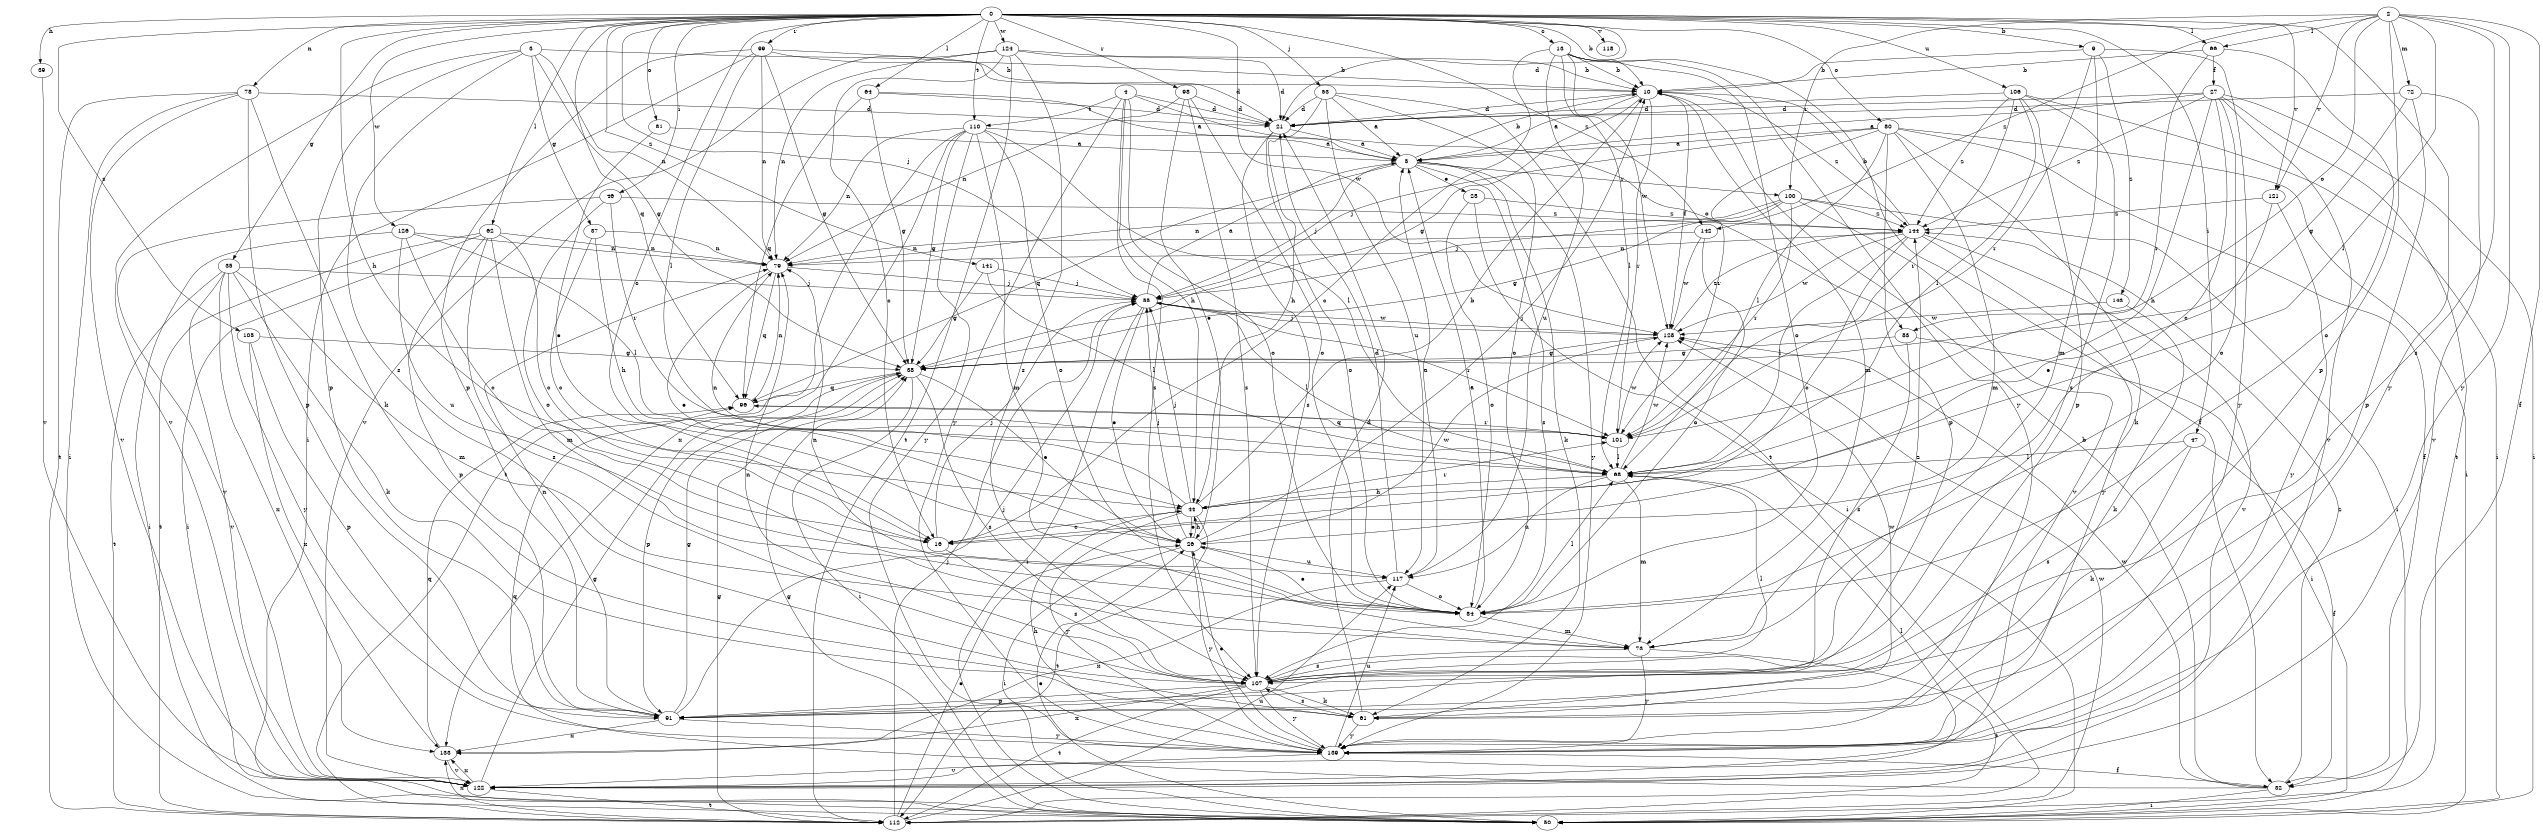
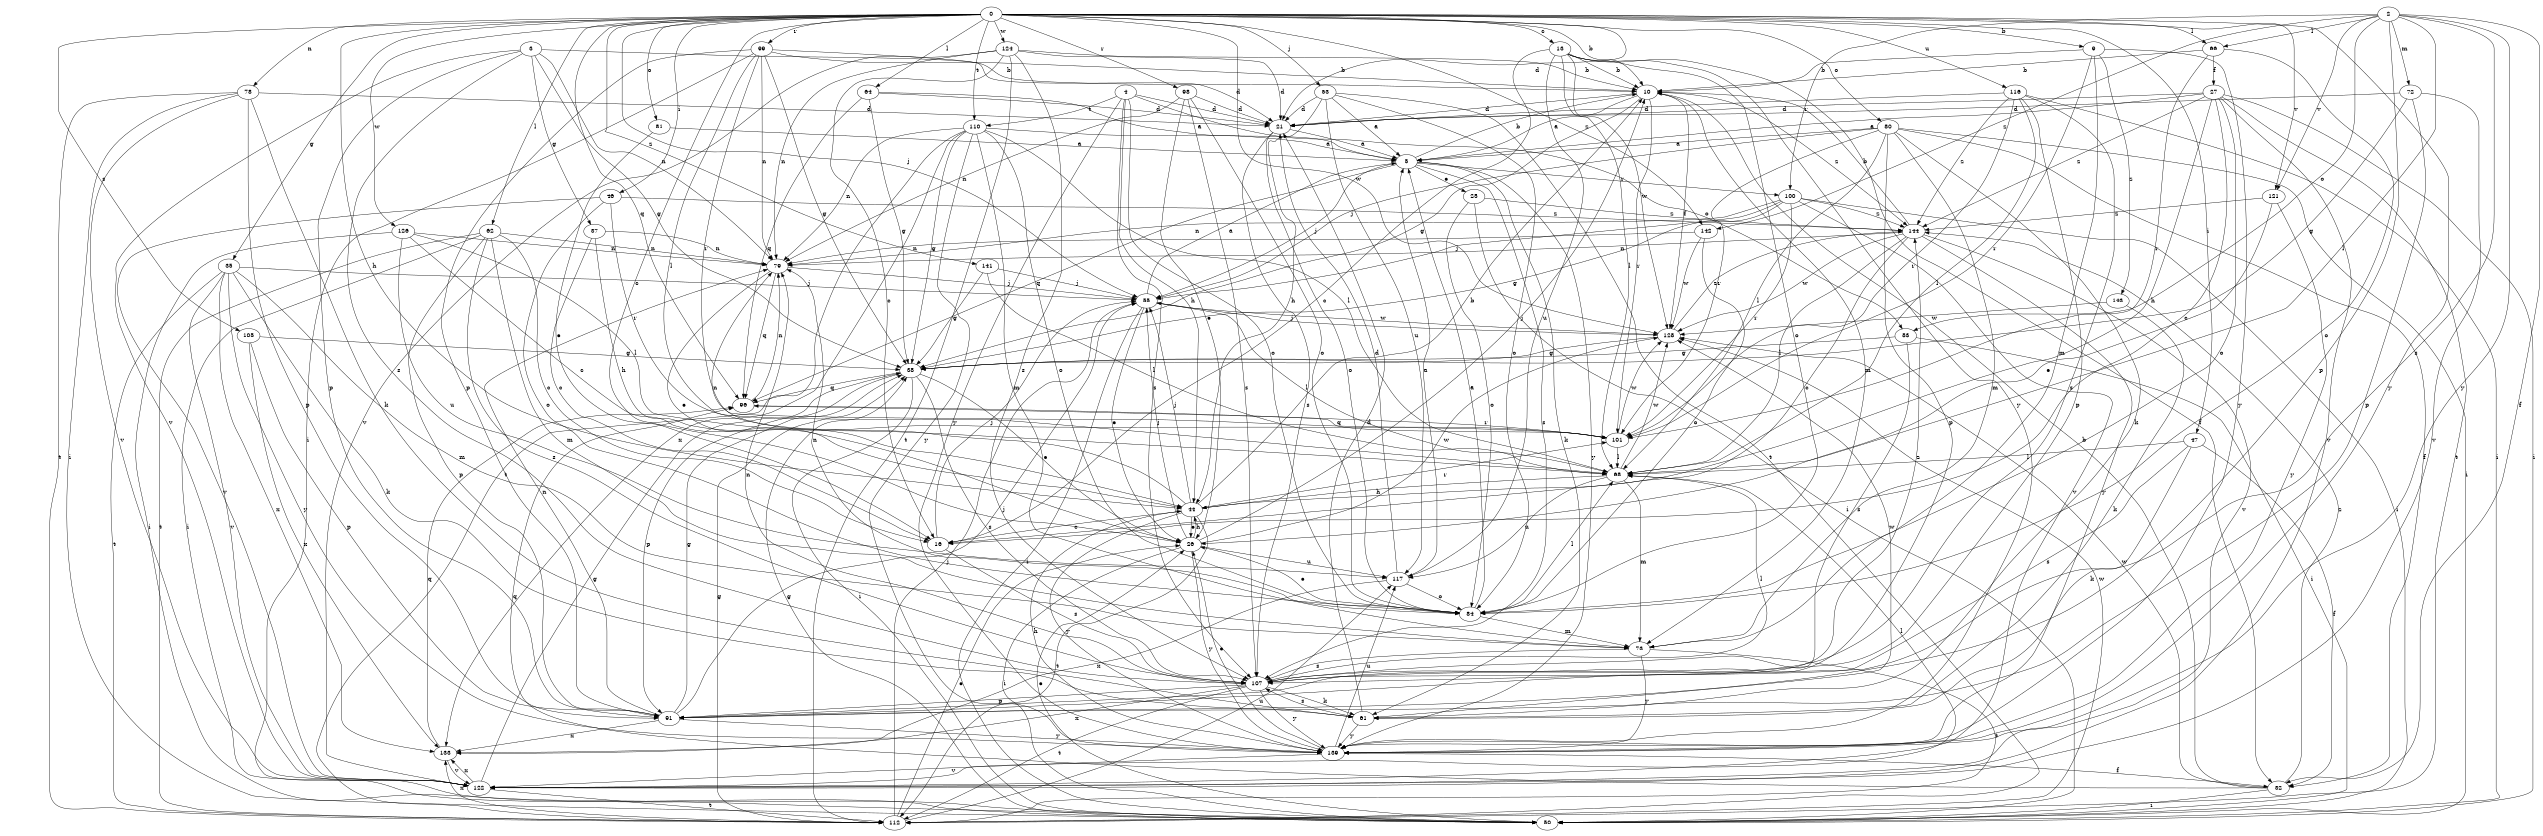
node "118": removed
node "39": removed
node "106": label "106" -> "116"
edge "55" -> "101": now "99" -> "101"
edge "126" -> "16": now "126" -> "44"
